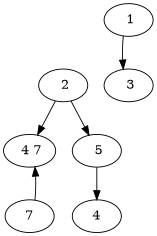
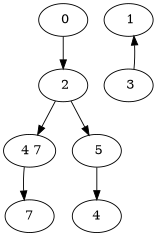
node "0": added
edge "1" -> "3": reversed
edge "7" -> "4 7": reversed
